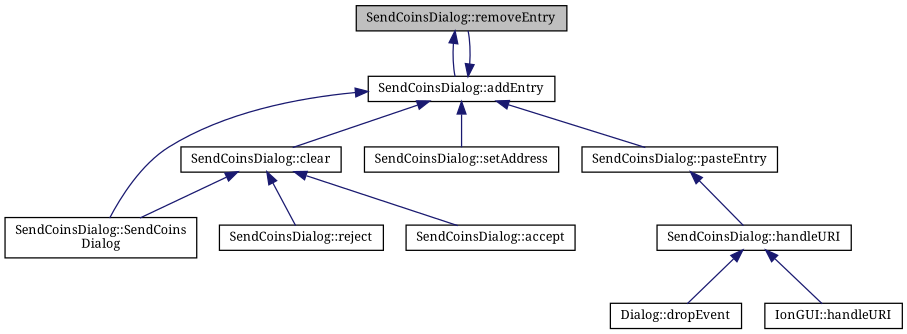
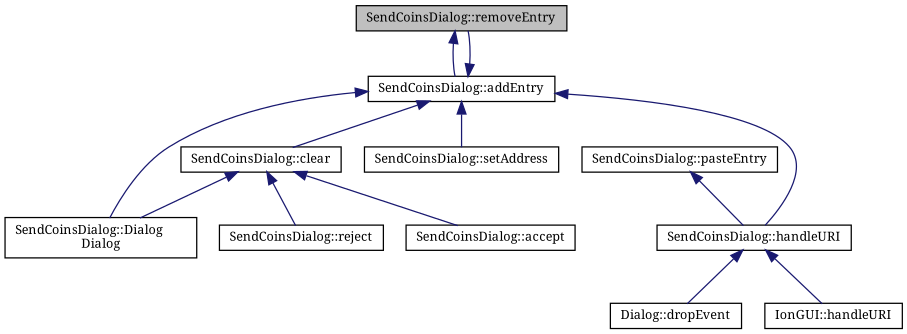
edge "SendCoinsDialog::pasteEntry" -> "SendCoinsDialog::addEntry": now "SendCoinsDialog::handleURI" -> "SendCoinsDialog::addEntry"
node "SendCoinsDialog::SendCoins Dialog": label "SendCoinsDialog::SendCoins Dialog" -> "SendCoinsDialog::Dialog Dialog"
